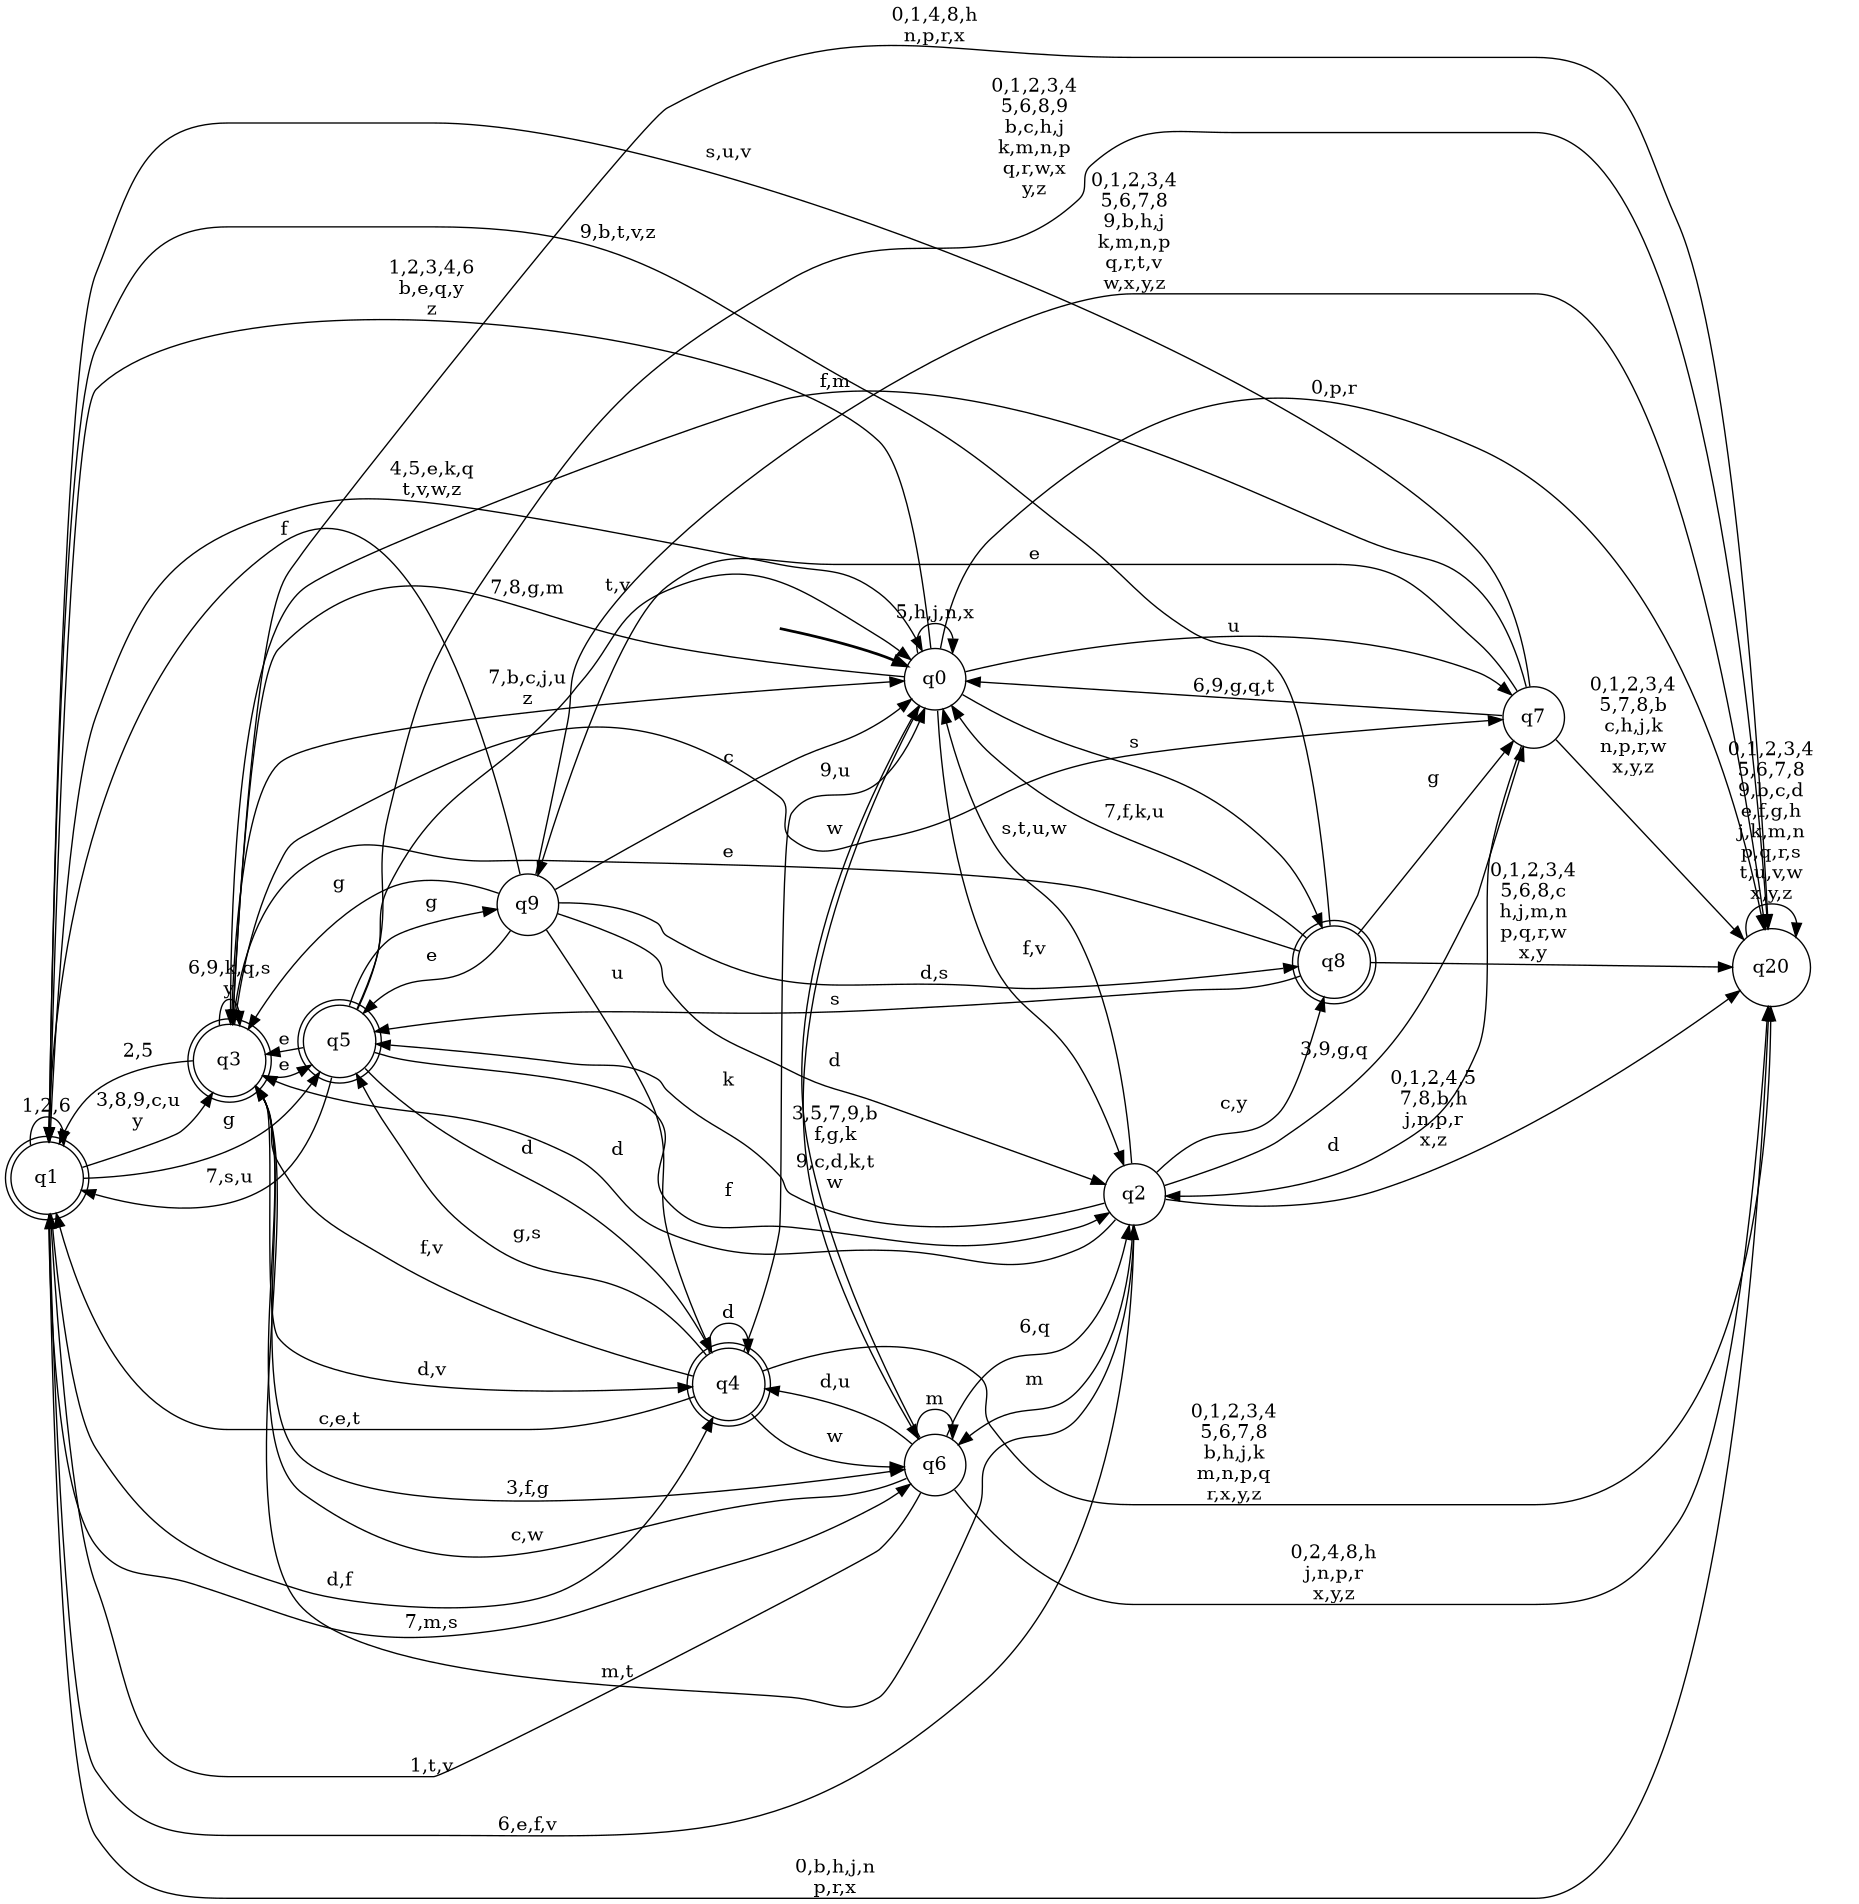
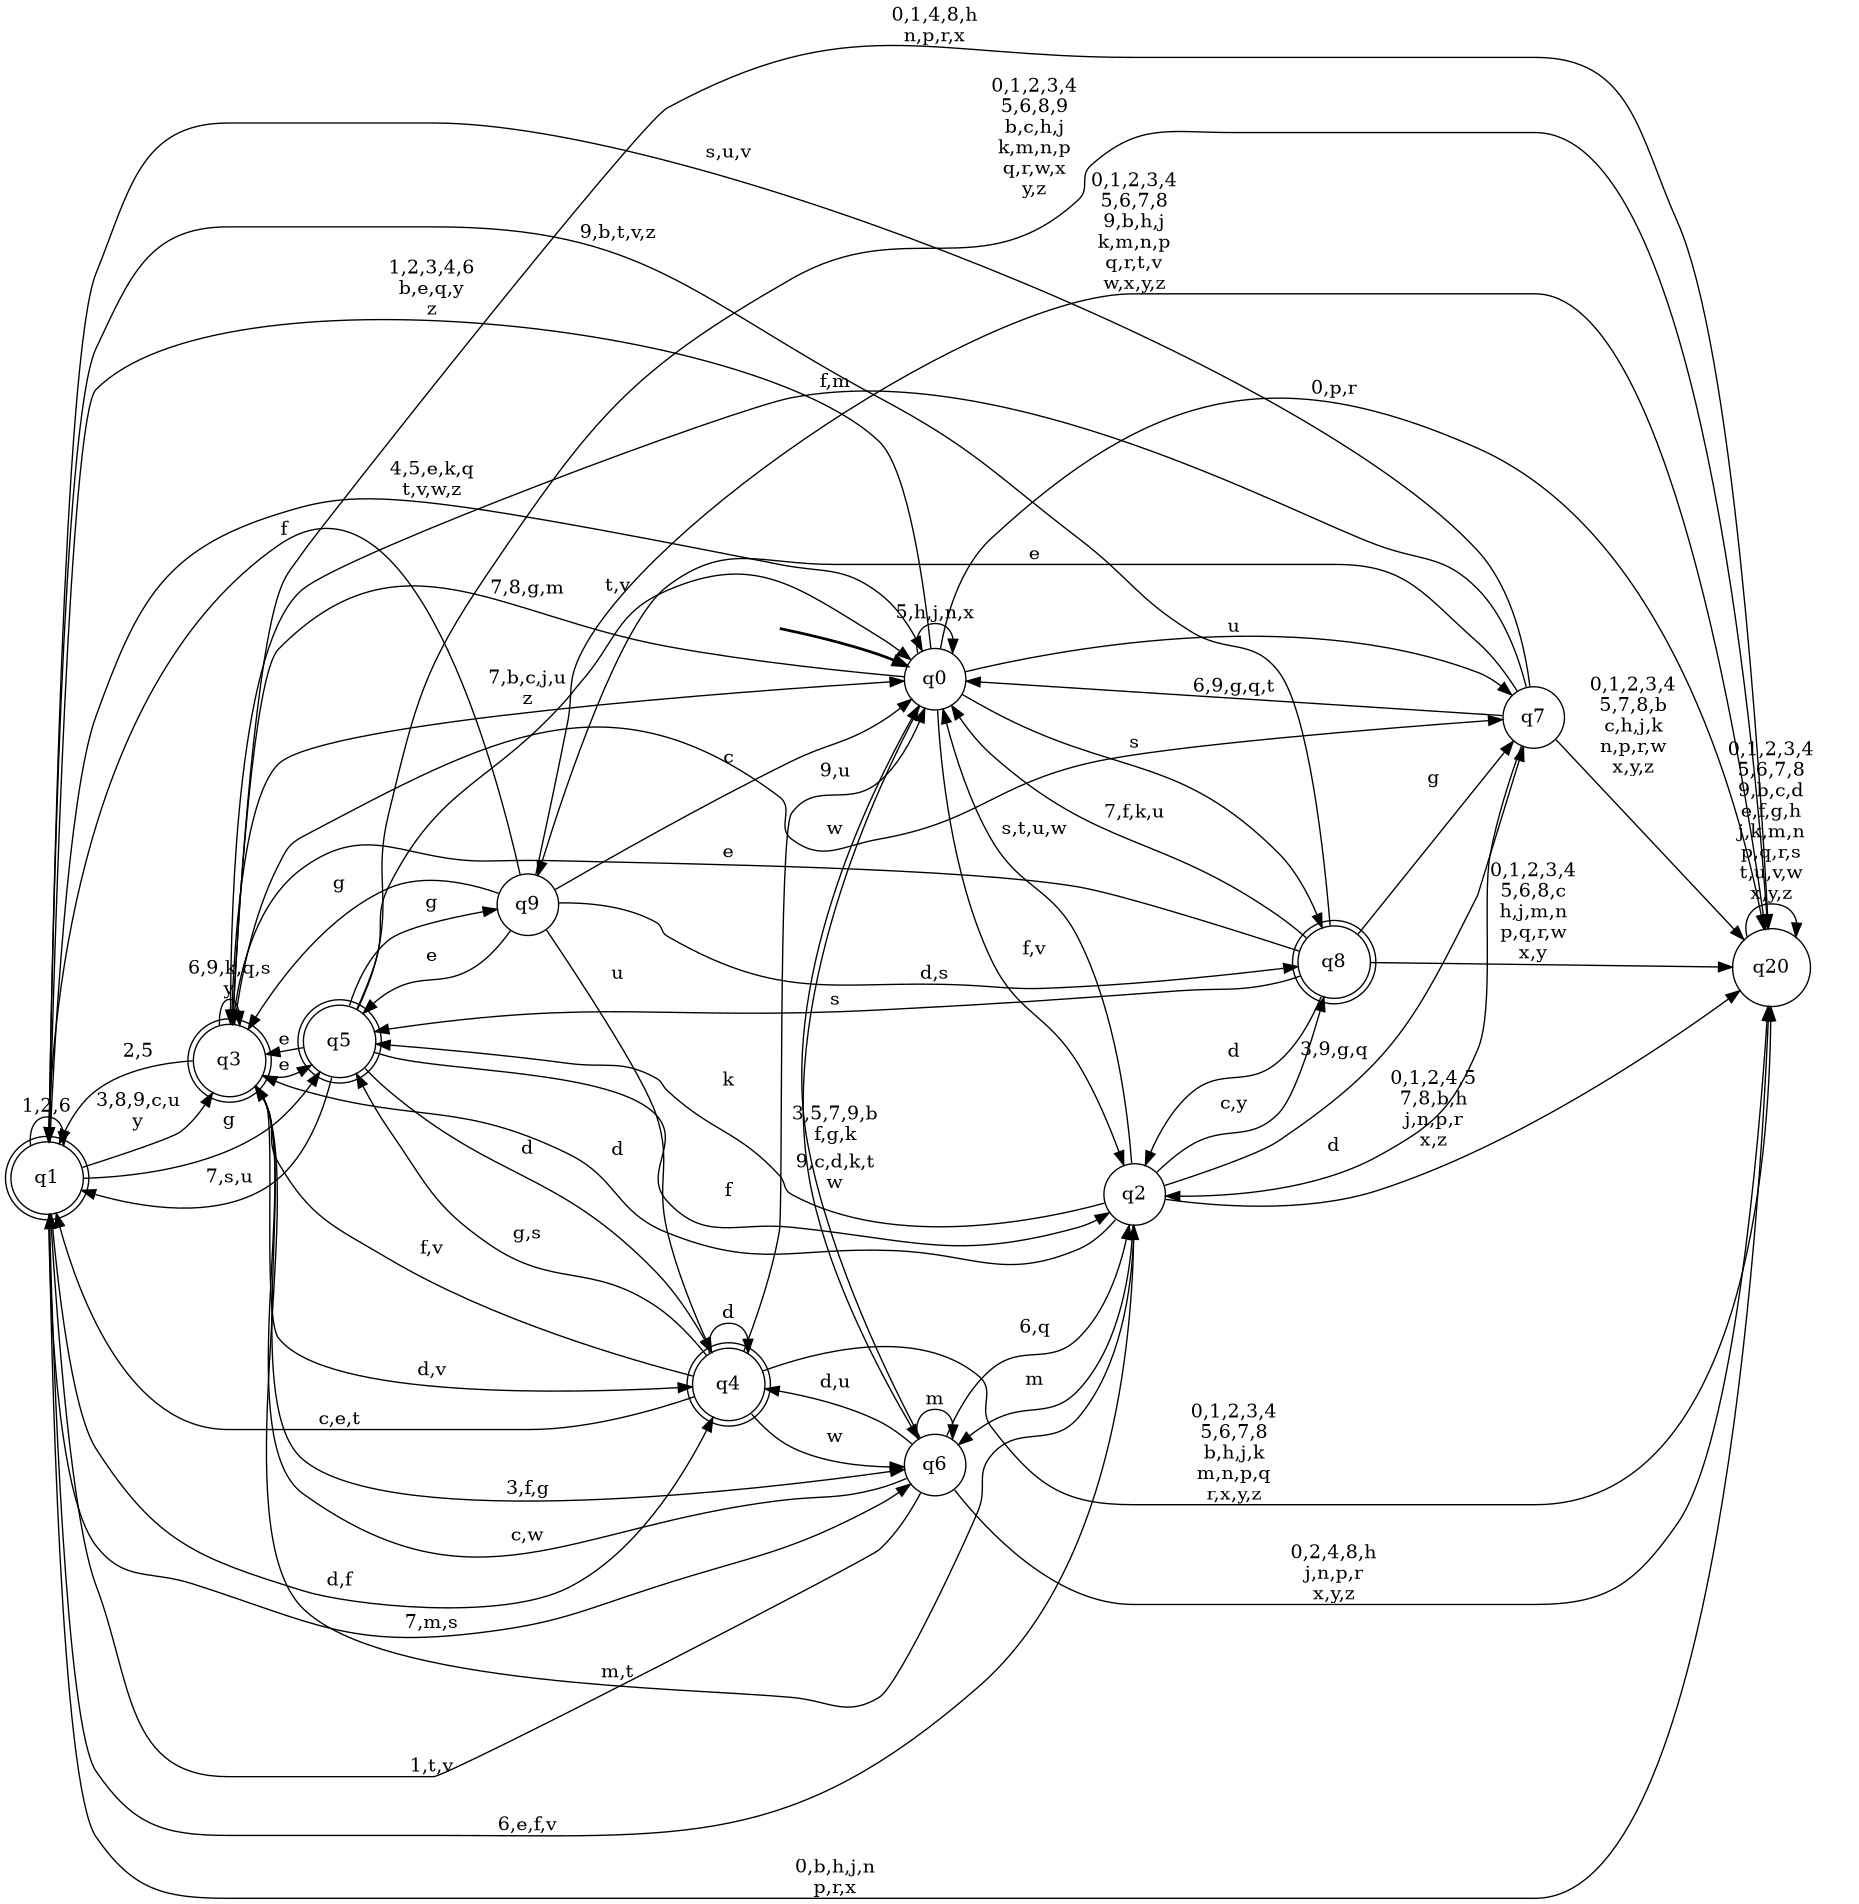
edge "q9" -> "q2": now "q8" -> "q2"
